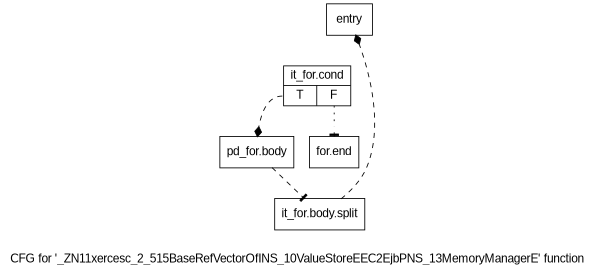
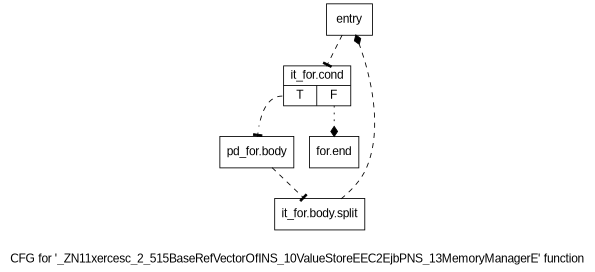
edge "entry" -> "it_for.cond": added
edge "it_for.cond" -> "pd_for.body": arrowhead diamond -> tee
edge "it_for.cond" -> "for.end": arrowhead tee -> diamond
